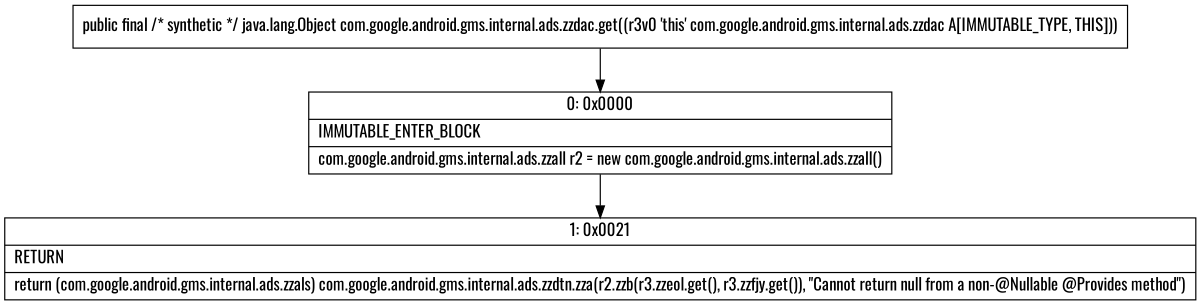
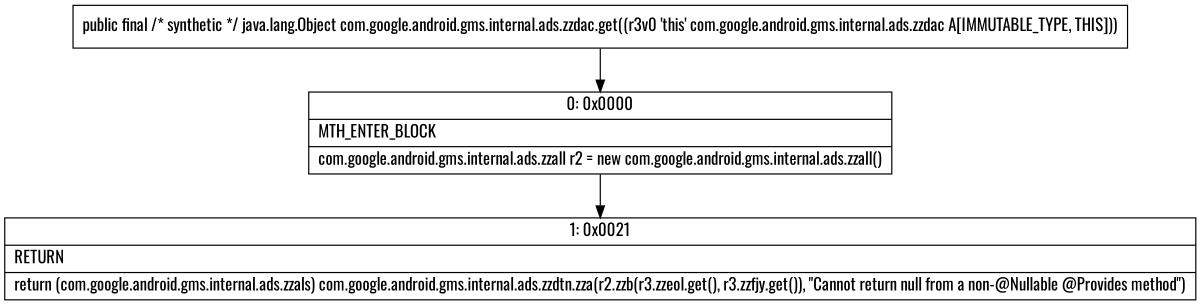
node "0: 0x0000": text "IMMUTABLE_ENTER_BLOCK" -> "MTH_ENTER_BLOCK"
